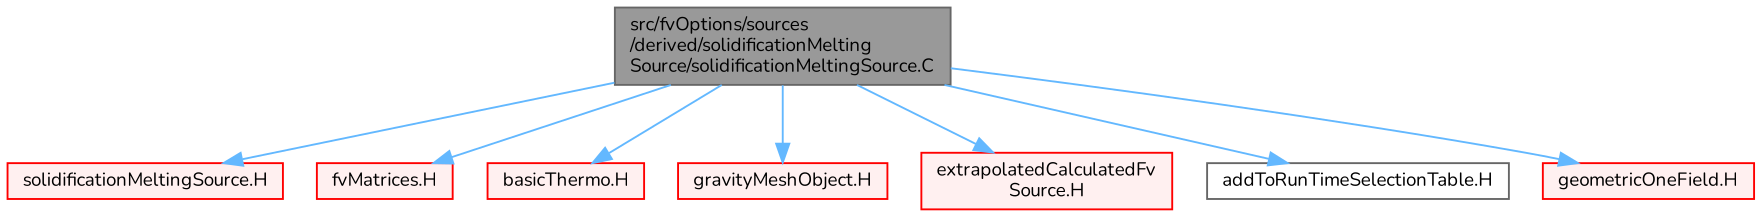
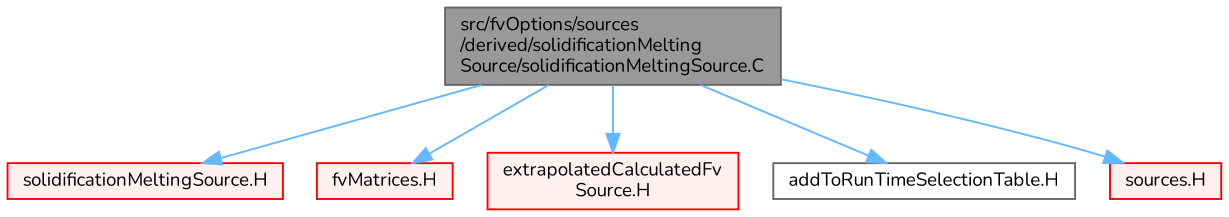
node "basicThermo.H": removed
node "gravityMeshObject.H": removed
node "geometricOneField.H": label "geometricOneField.H" -> "sources.H"
